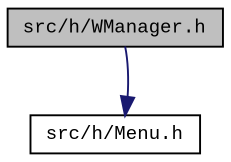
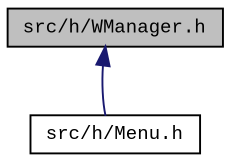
edge "src/h/WManager.h" -> "src/h/Menu.h": reversed
